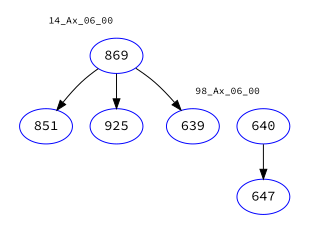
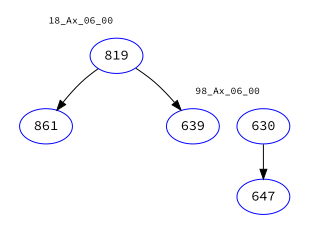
cluster "14_Ax_06_00": label "14_Ax_06_00" -> "18_Ax_06_00"
node "869": label "869" -> "819"
node "851": label "851" -> "861"
node "925": removed
node "640": label "640" -> "630"
